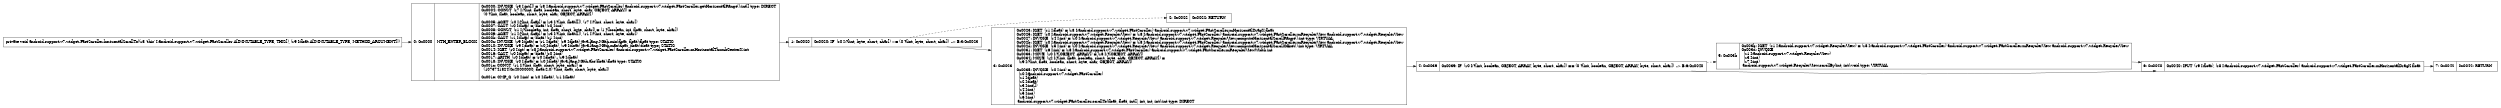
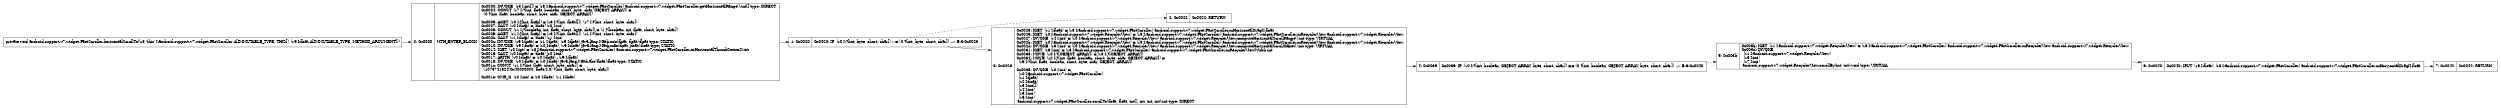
edge "4: 0x0039" -> "6: 0x0040": removed
